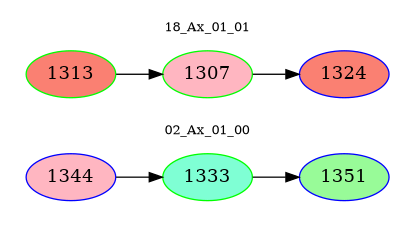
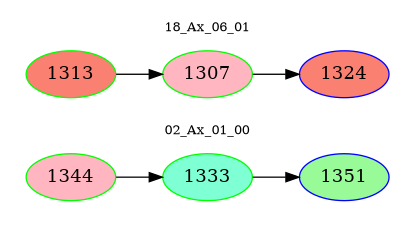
cluster "18_Ax_01_01": label "18_Ax_01_01" -> "18_Ax_06_01"
node "1344": color blue -> green
